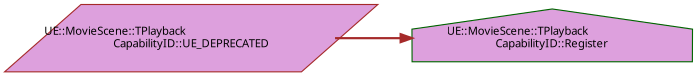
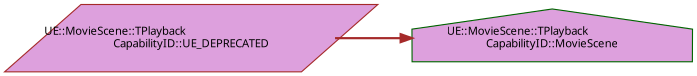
node "UE::MovieScene::TPlayback CapabilityID::Register": label "UE::MovieScene::TPlayback CapabilityID::Register" -> "UE::MovieScene::TPlayback CapabilityID::MovieScene"
